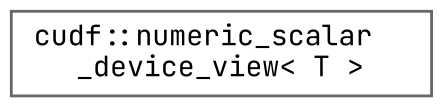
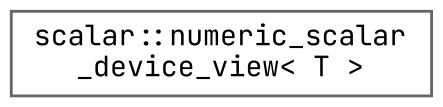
node "cudf::numeric_scalar _device_view< T >": label "cudf::numeric_scalar _device_view< T >" -> "scalar::numeric_scalar _device_view< T >"
